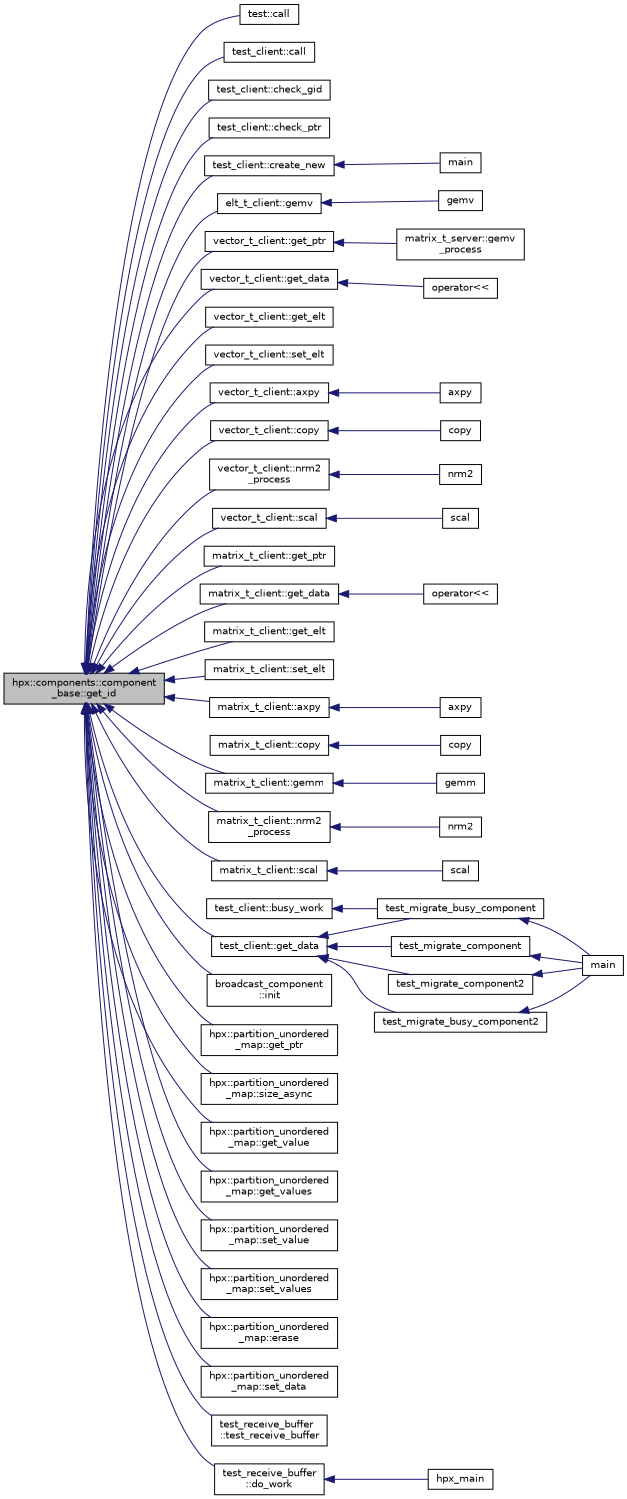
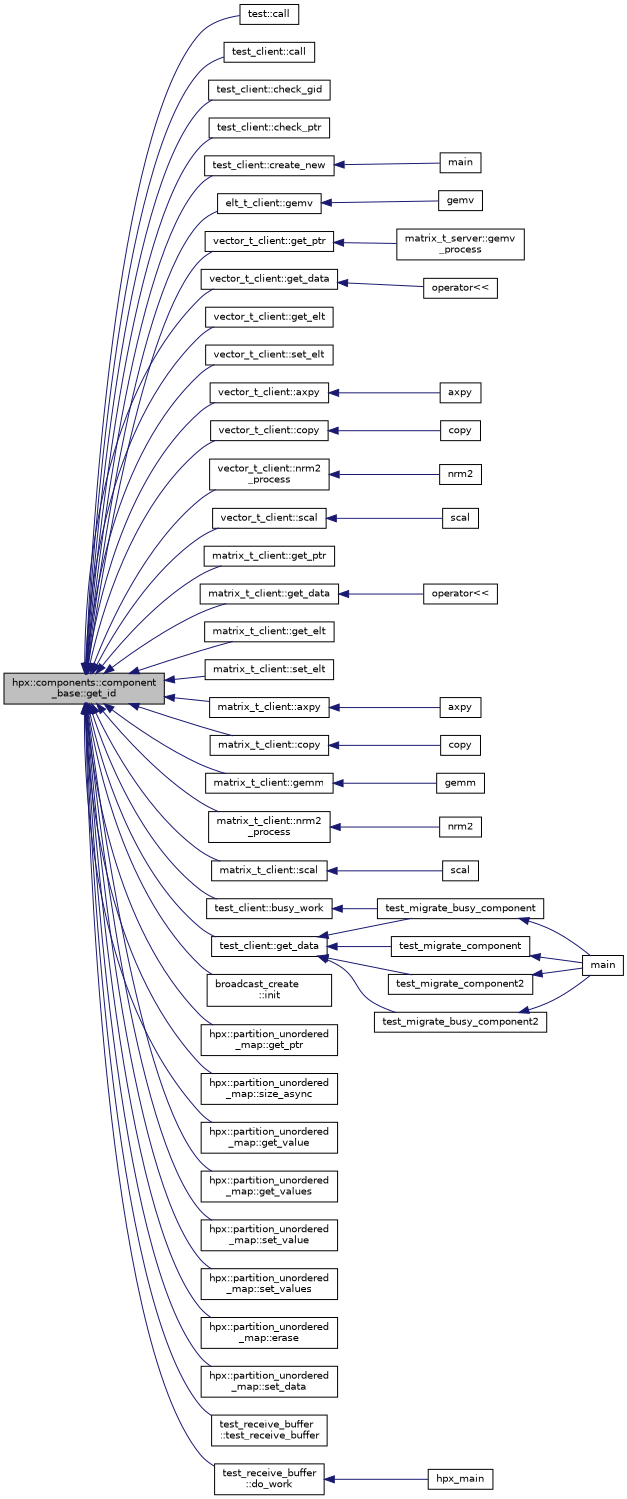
edge "matrix_t_client::copy" -> "hpx::components::component _base::get_id": added
edge "test_client::busy_work" -> "hpx::components::component _base::get_id": added
node "broadcast_component ::init": label "broadcast_component ::init" -> "broadcast_create ::init"
